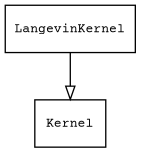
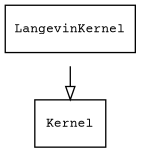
edge "LangevinKernel" -> "Kernel": reversed
